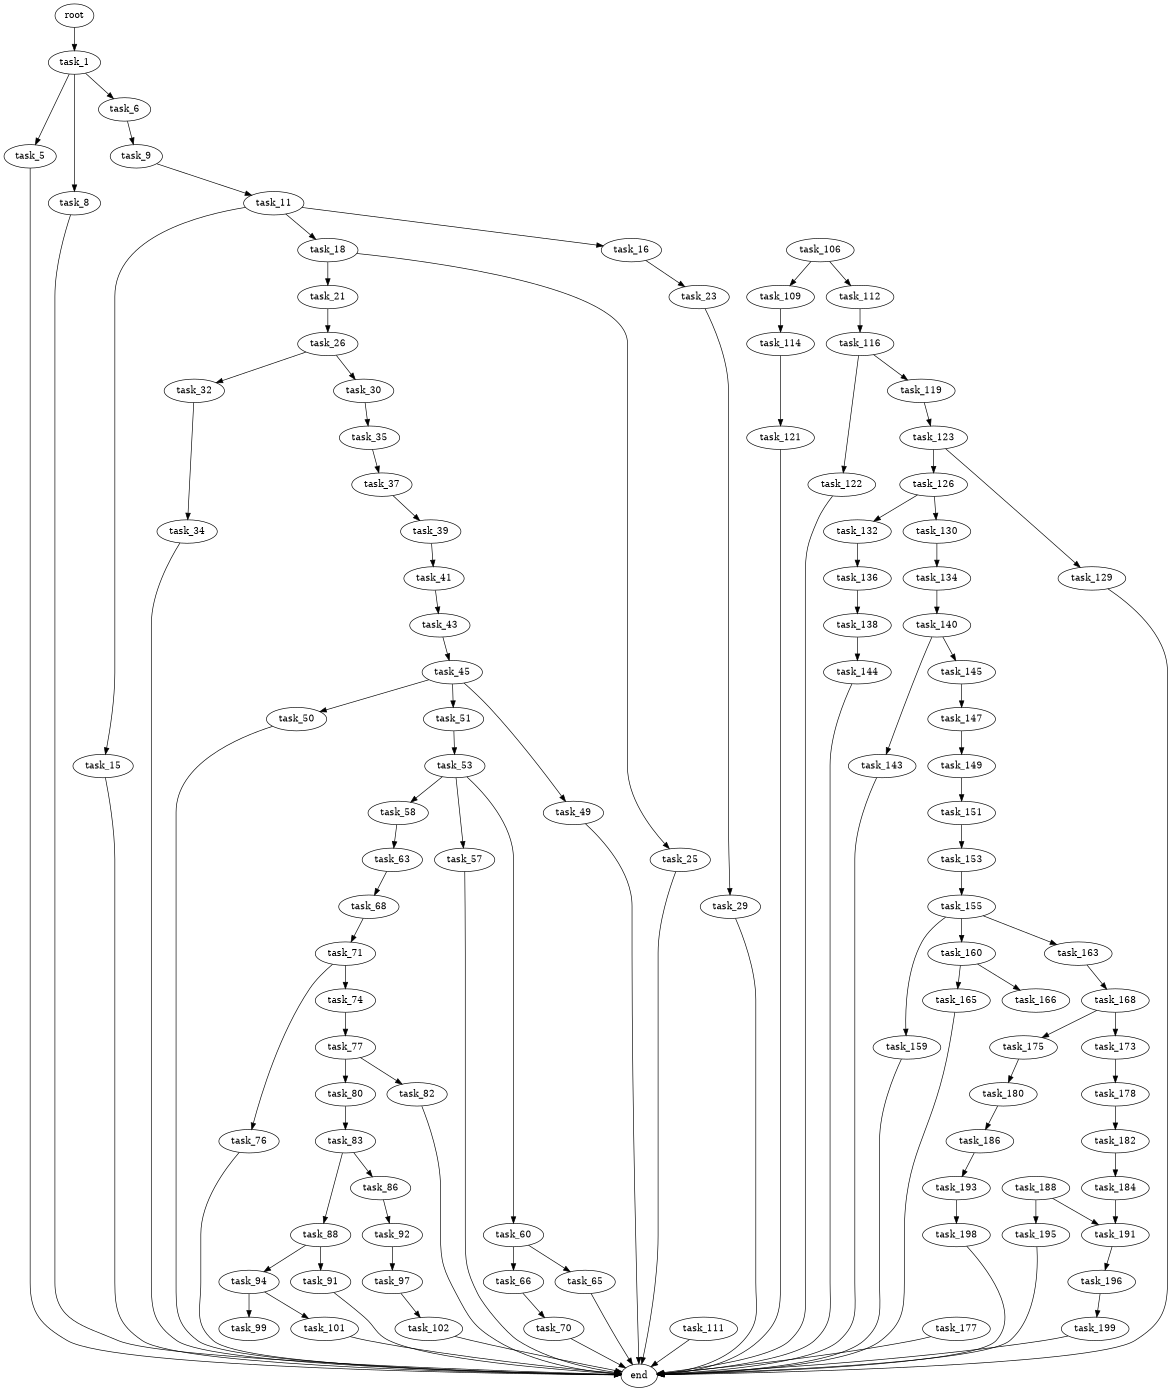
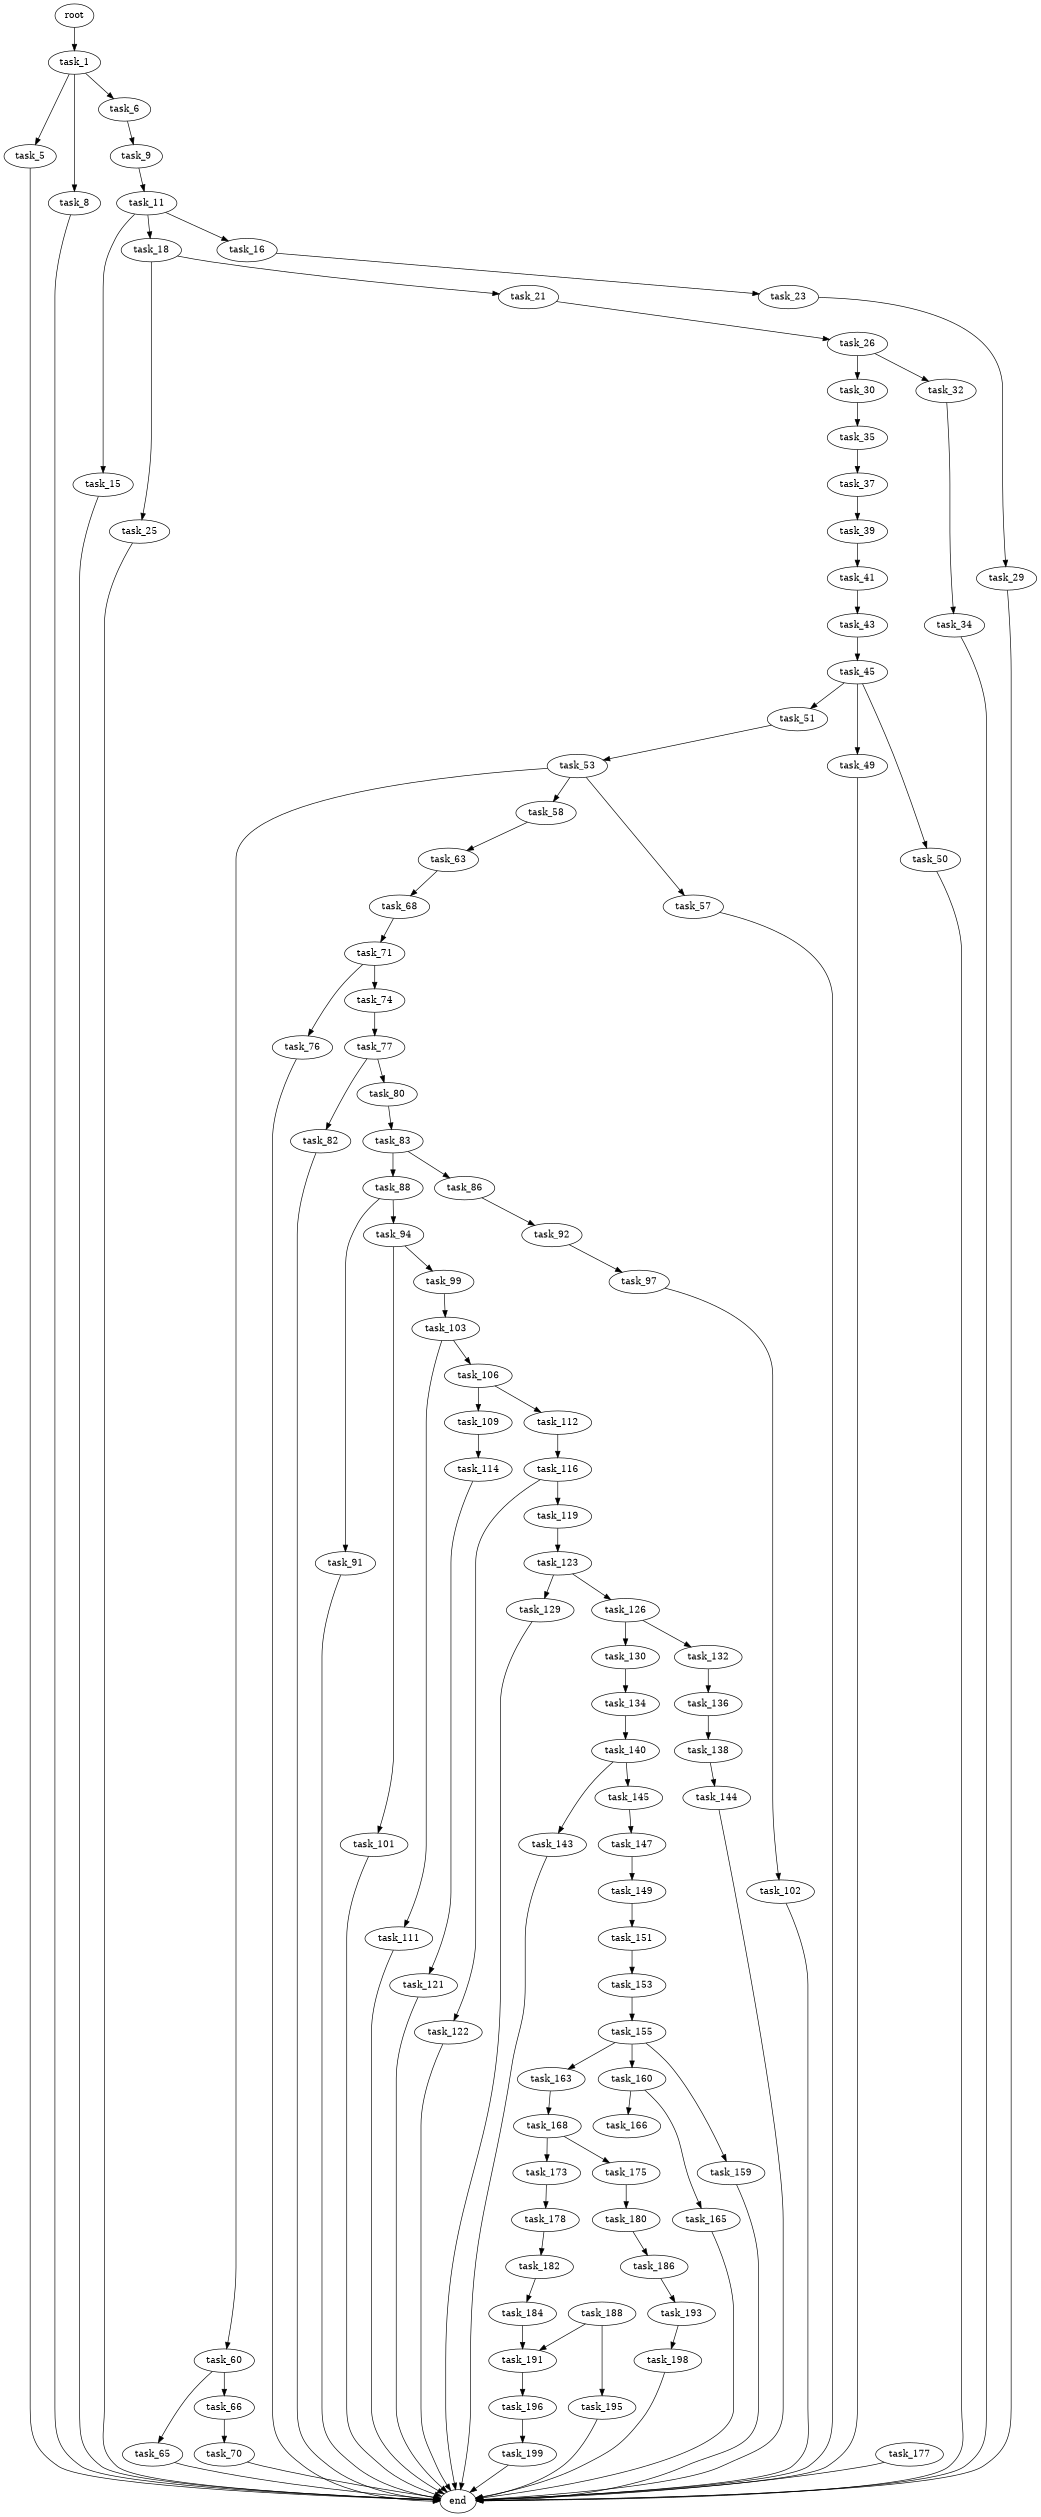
node "task_103": added
